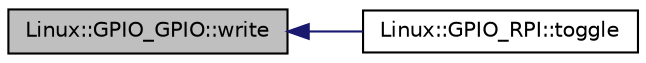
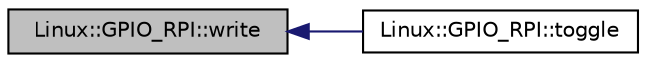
node "Linux::GPIO_GPIO::write": label "Linux::GPIO_GPIO::write" -> "Linux::GPIO_RPI::write"
